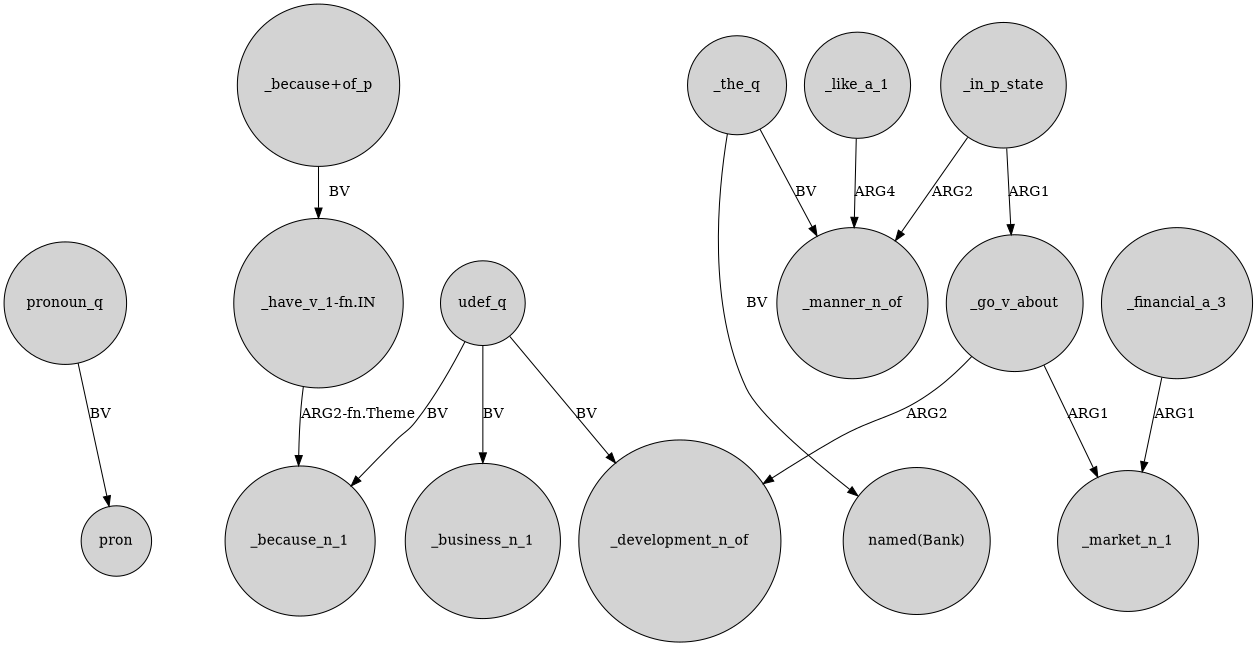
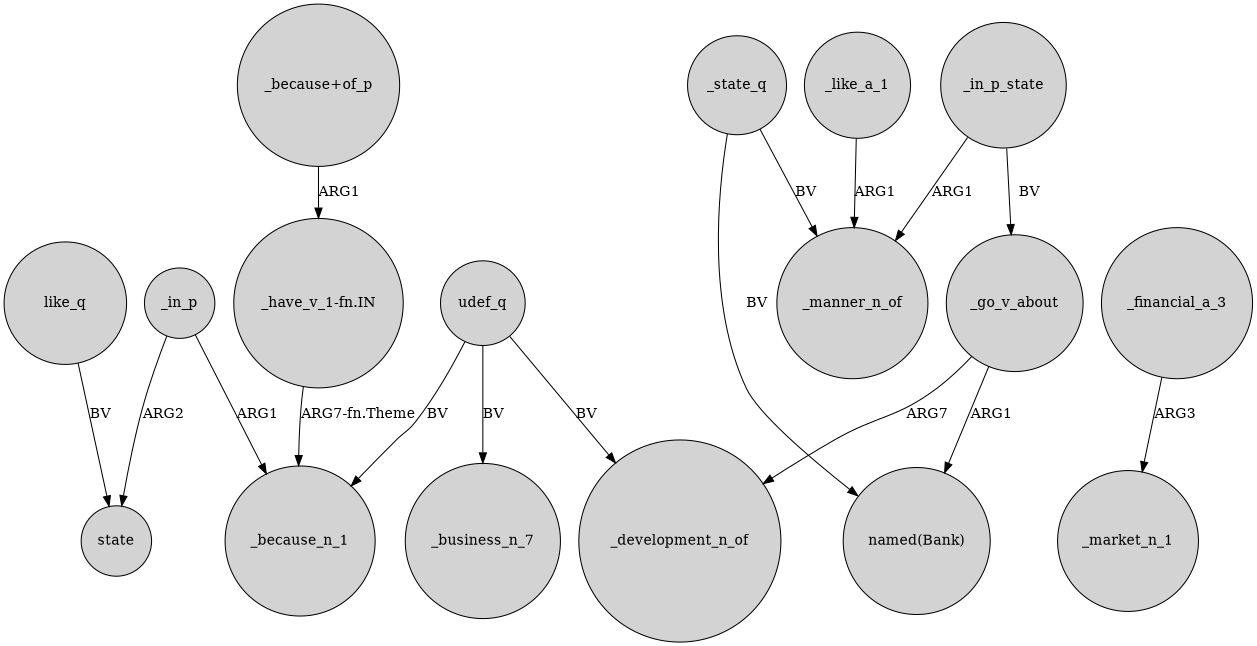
node "_the_q": label "_the_q" -> "_state_q"
edge "_because+of_p" -> "_have_v_1-fn.IN": label "BV" -> "ARG1"
edge "_like_a_1" -> "_manner_n_of": label "ARG4" -> "ARG1"
edge "_in_p_state" -> "_manner_n_of": label "ARG2" -> "ARG1"
edge "_in_p_state" -> "_go_v_about": label "ARG1" -> "BV"
node "pronoun_q": label "pronoun_q" -> "like_q"
node "_in_p": added
edge "_have_v_1-fn.IN" -> "_because_n_1": label "ARG2-fn.Theme" -> "ARG7-fn.Theme"
edge "_go_v_about" -> "_development_n_of": label "ARG2" -> "ARG7"
edge "_financial_a_3" -> "_market_n_1": label "ARG1" -> "ARG3"
edge "_go_v_about" -> "_market_n_1": now "_go_v_about" -> "named(Bank)"
node "pron": label "pron" -> "state"
node "_business_n_1": label "_business_n_1" -> "_business_n_7"
